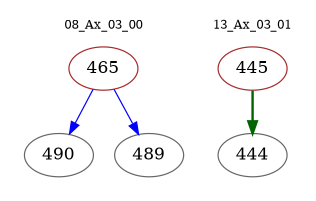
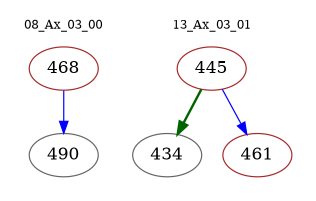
node "465": label "465" -> "468"
node "489": removed
node "444": label "444" -> "434"
node "461": added
